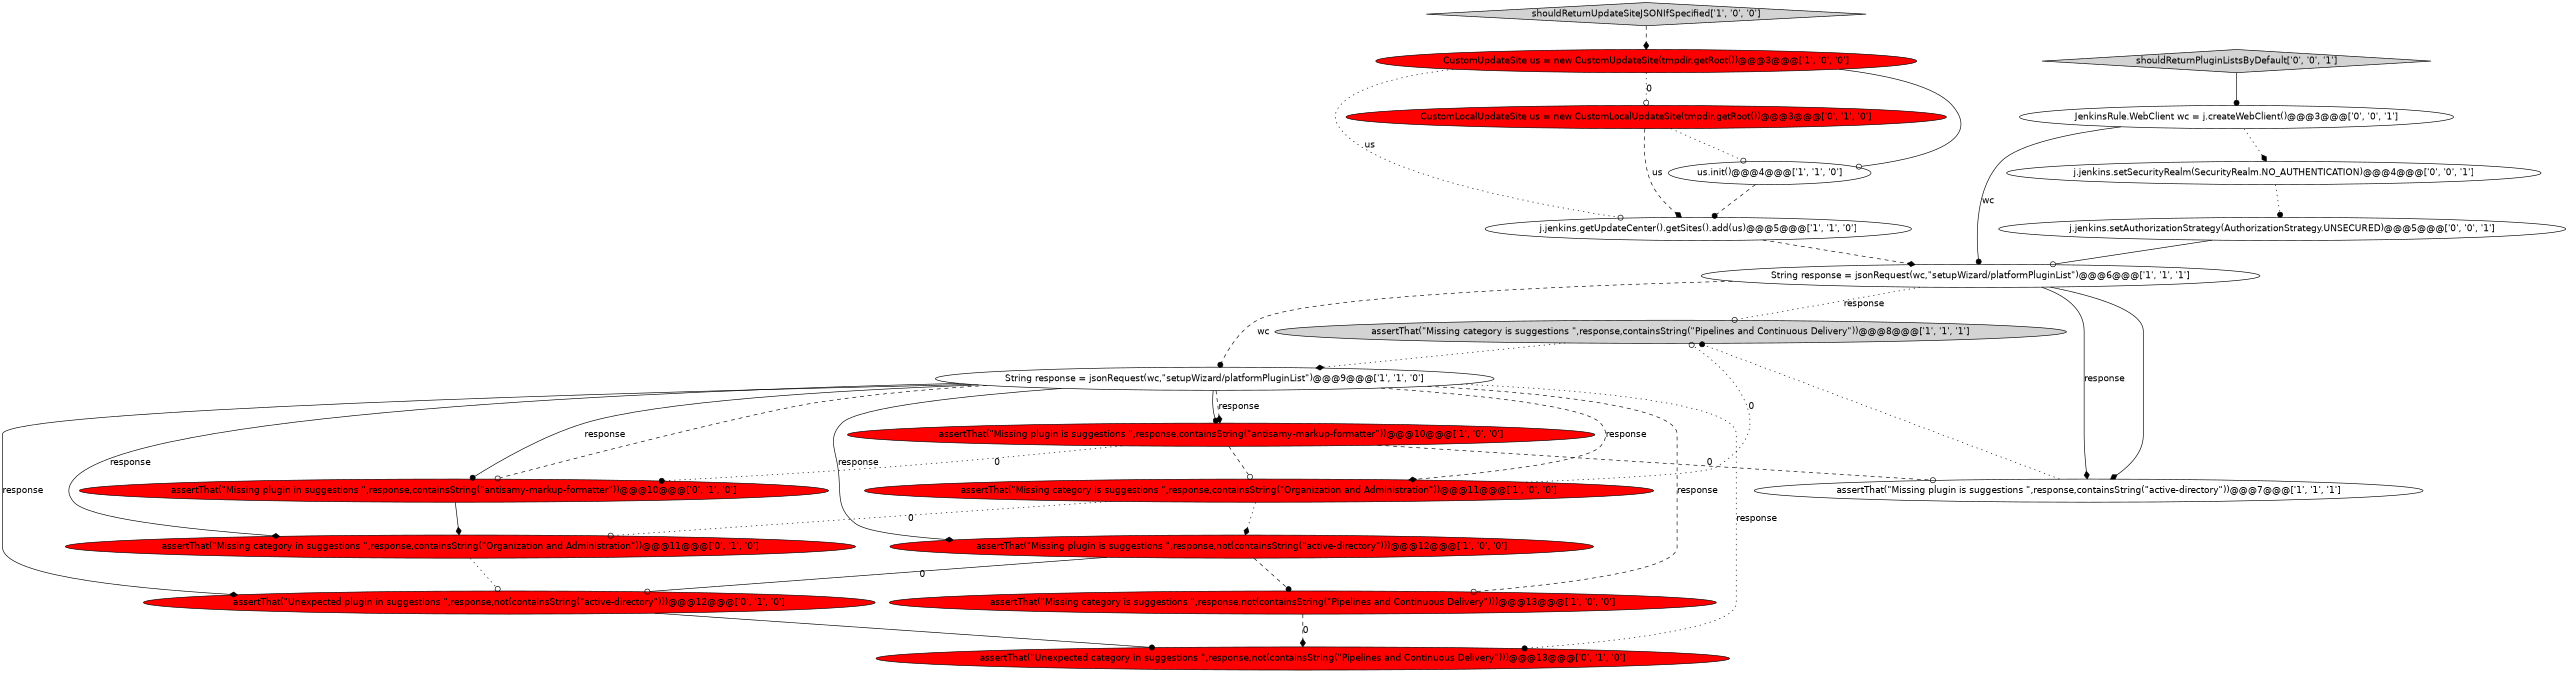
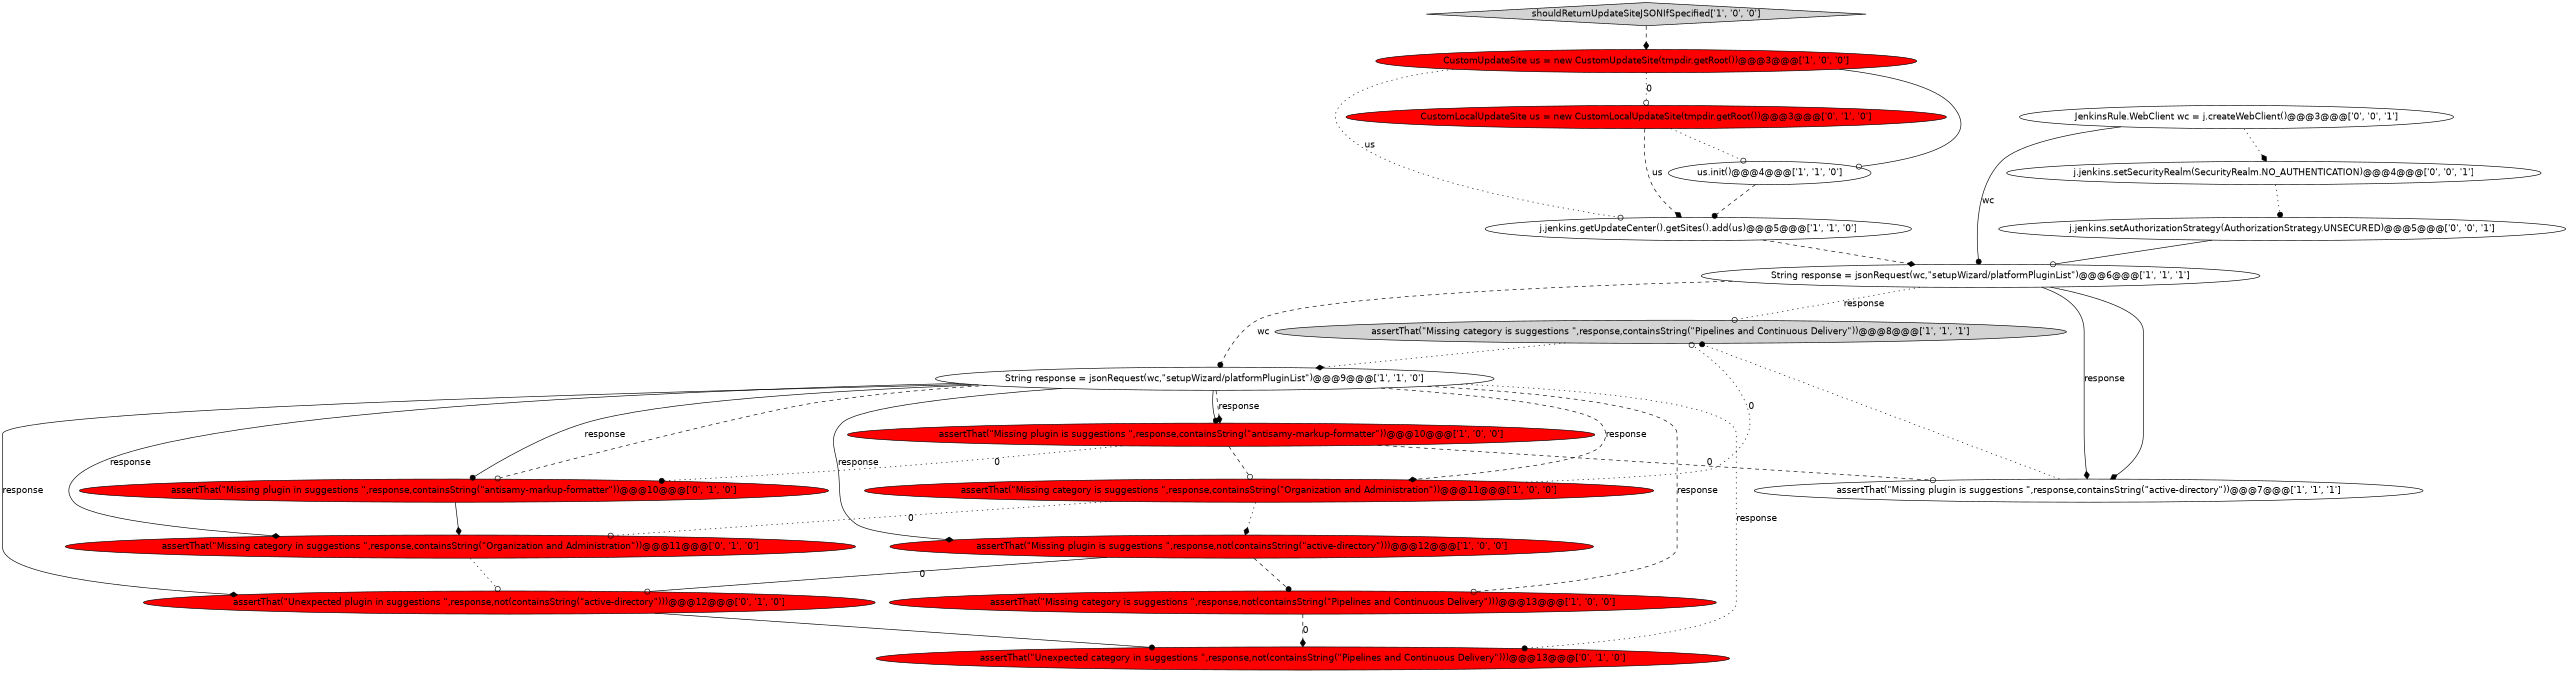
node "shouldReturnPluginListsByDefault['0', '0', '1']": removed
